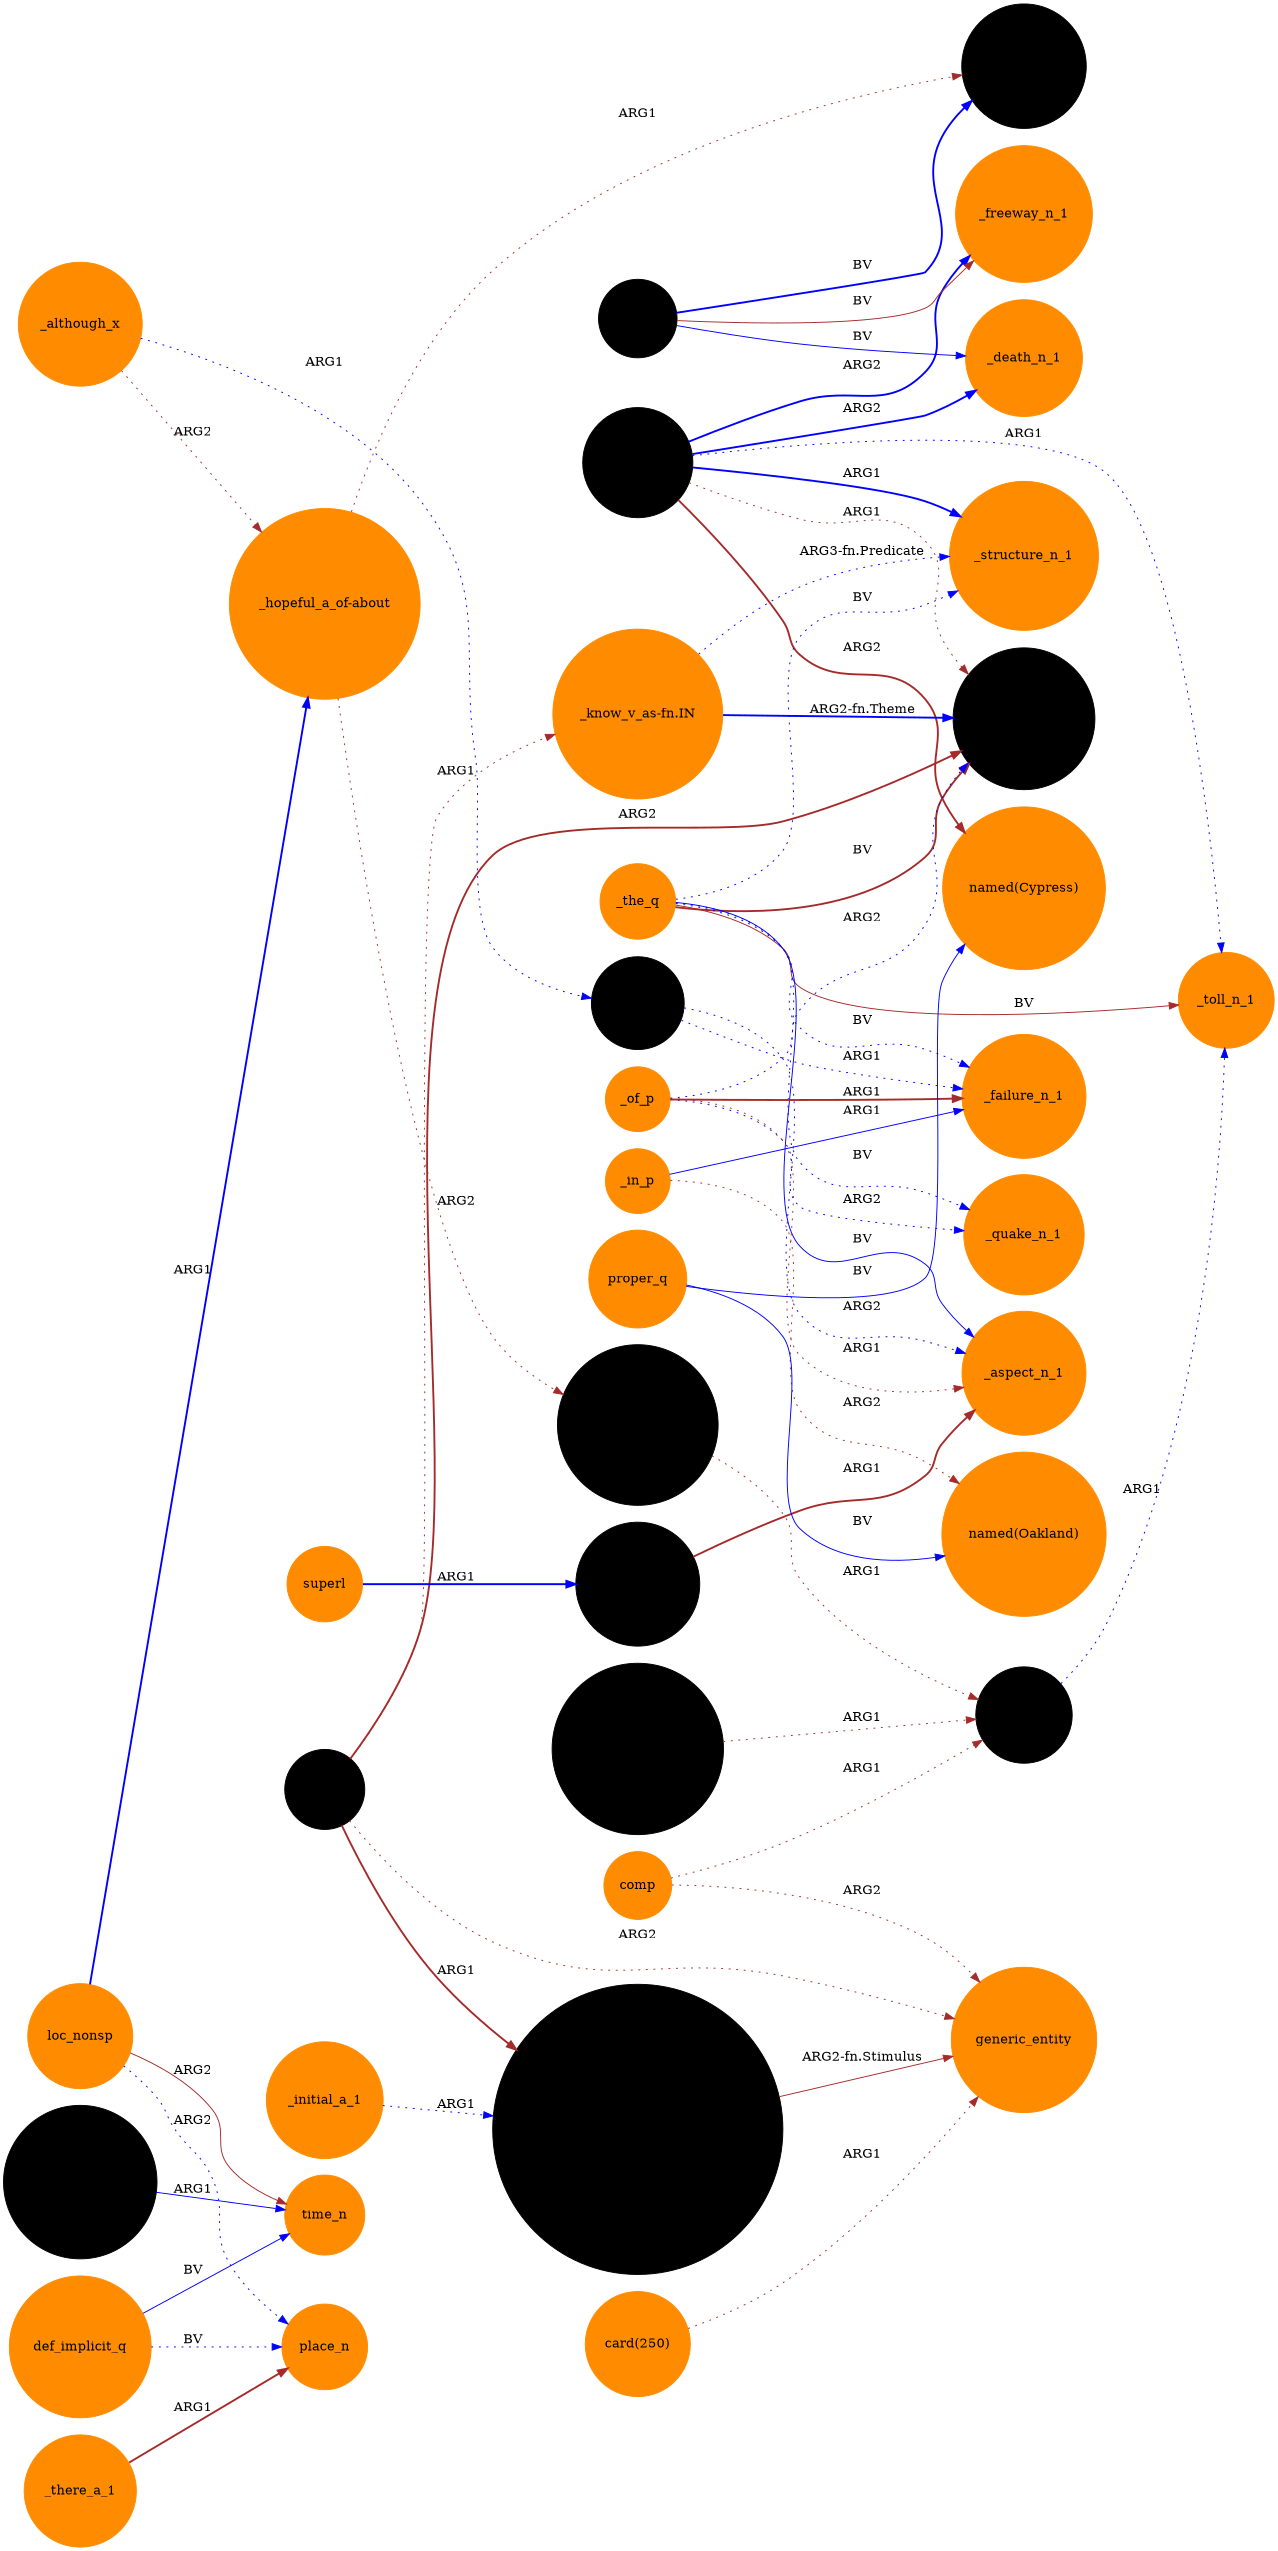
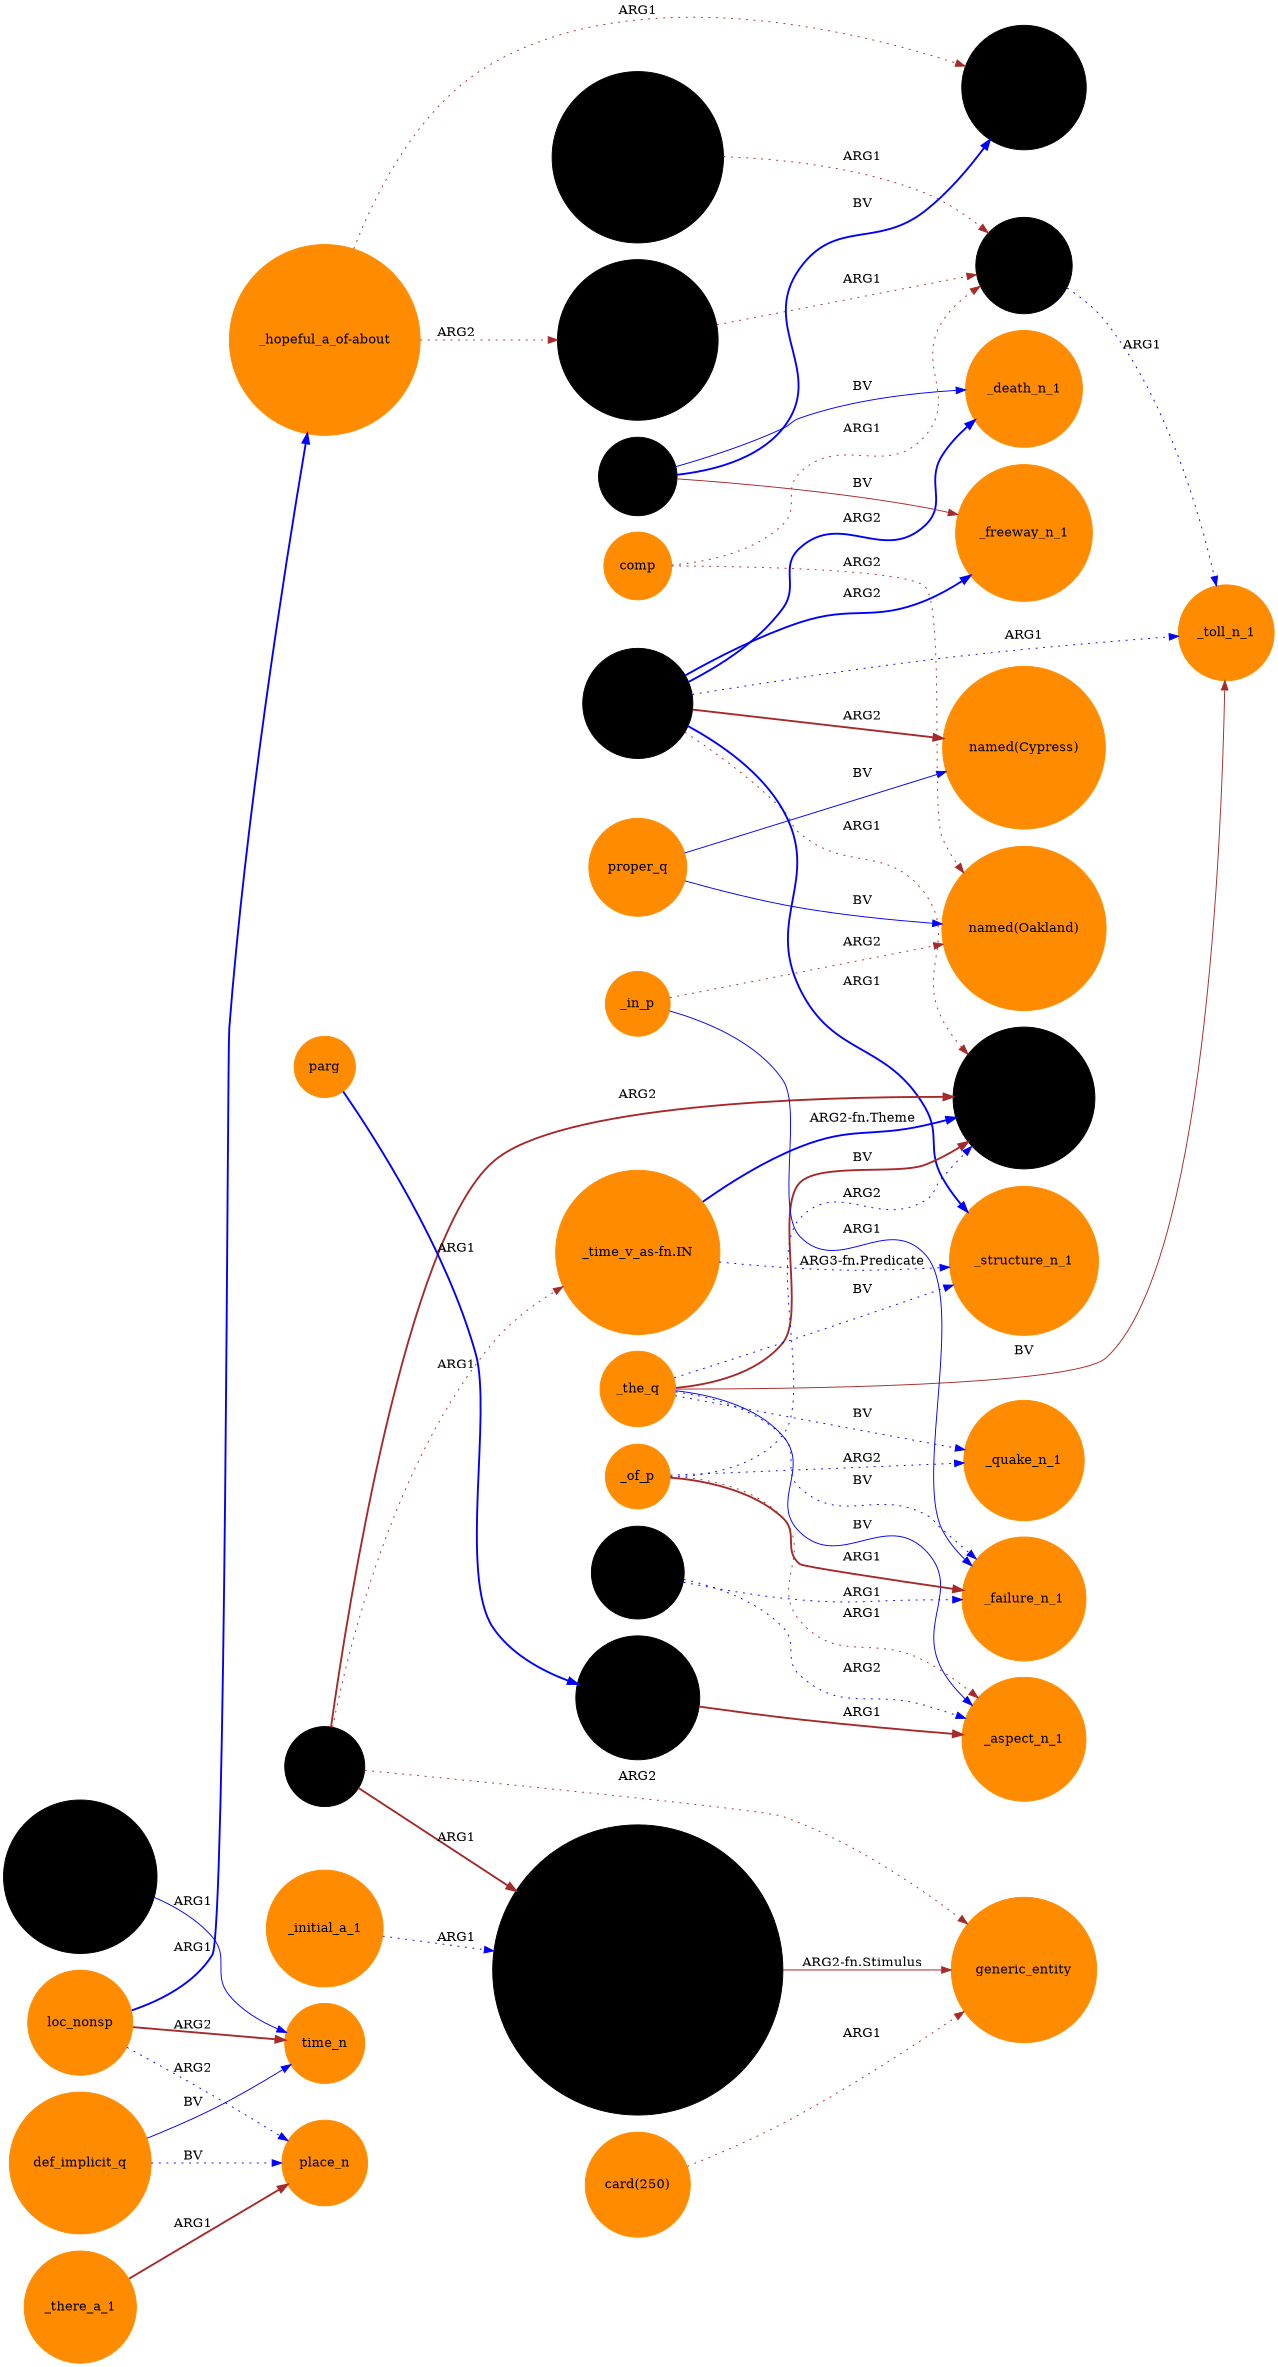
node "_although_x": removed
node "_know_v_as-fn.IN": label "_know_v_as-fn.IN" -> "_time_v_as-fn.IN"
node "superl": label "superl" -> "parg"
edge "comp" -> "generic_entity": now "comp" -> "named(Oakland)"
edge "loc_nonsp" -> "time_n": style solid -> bold
